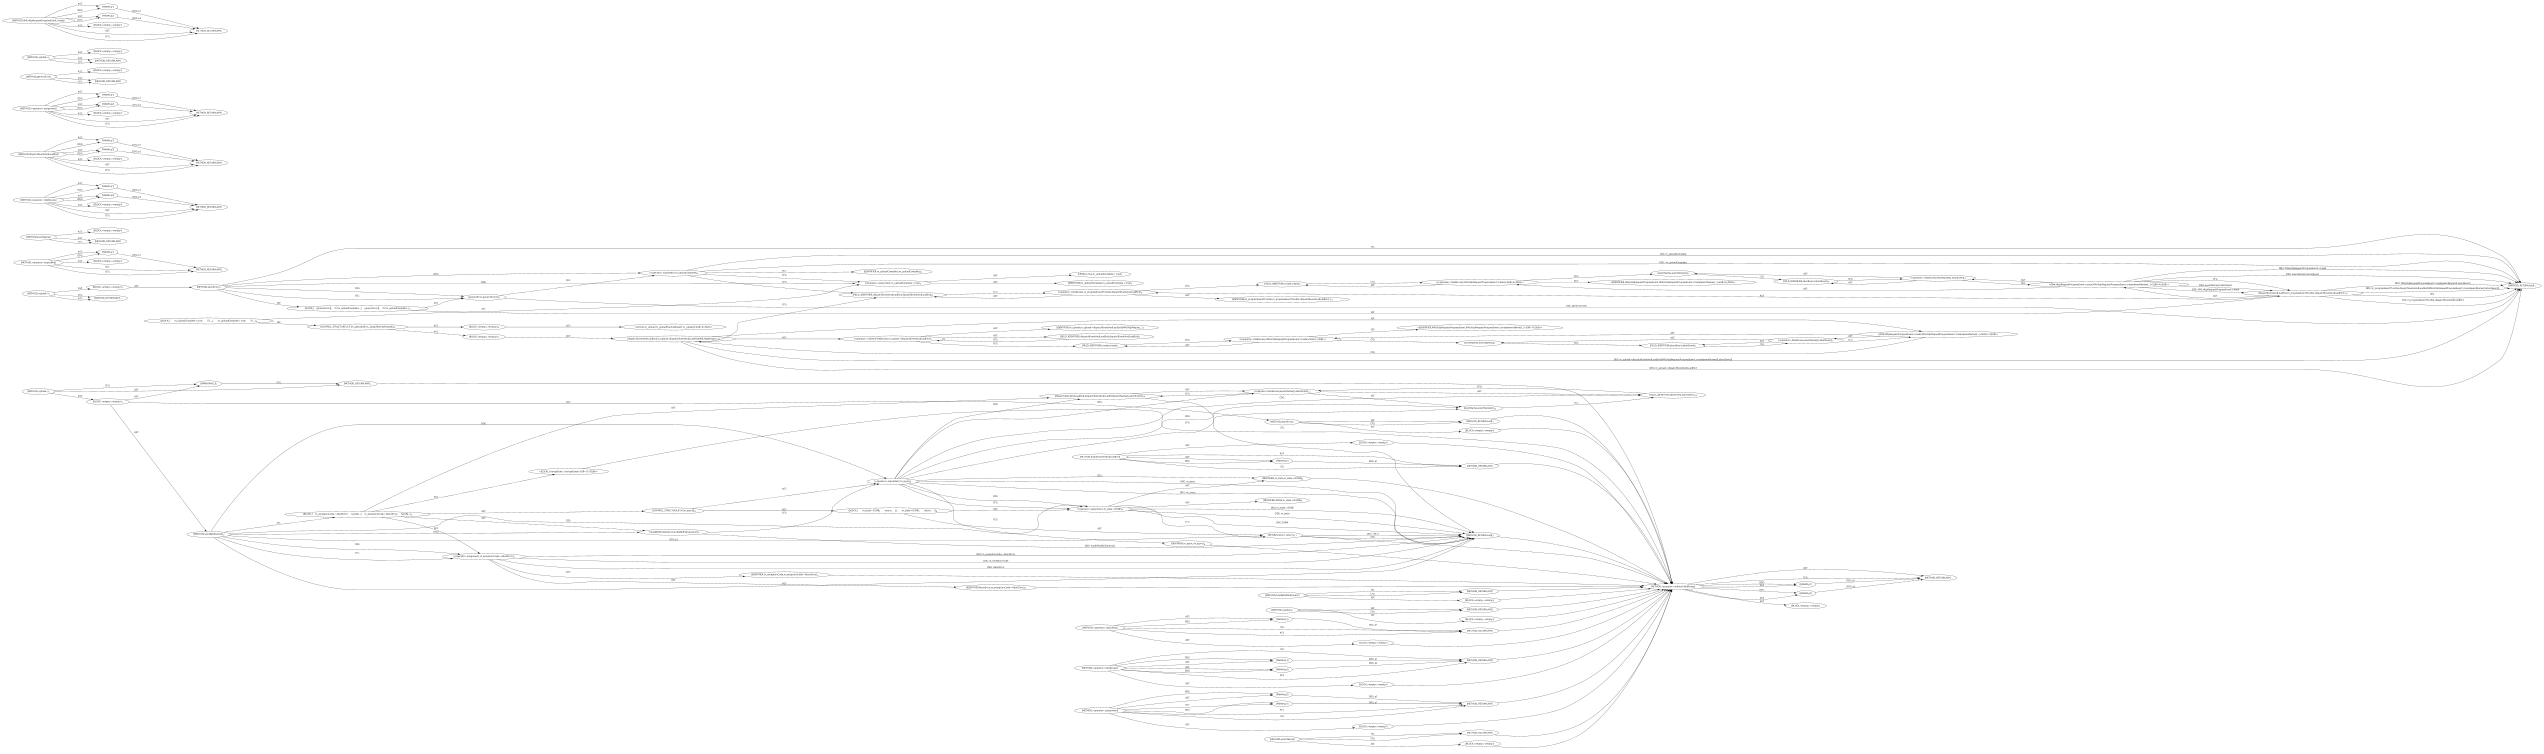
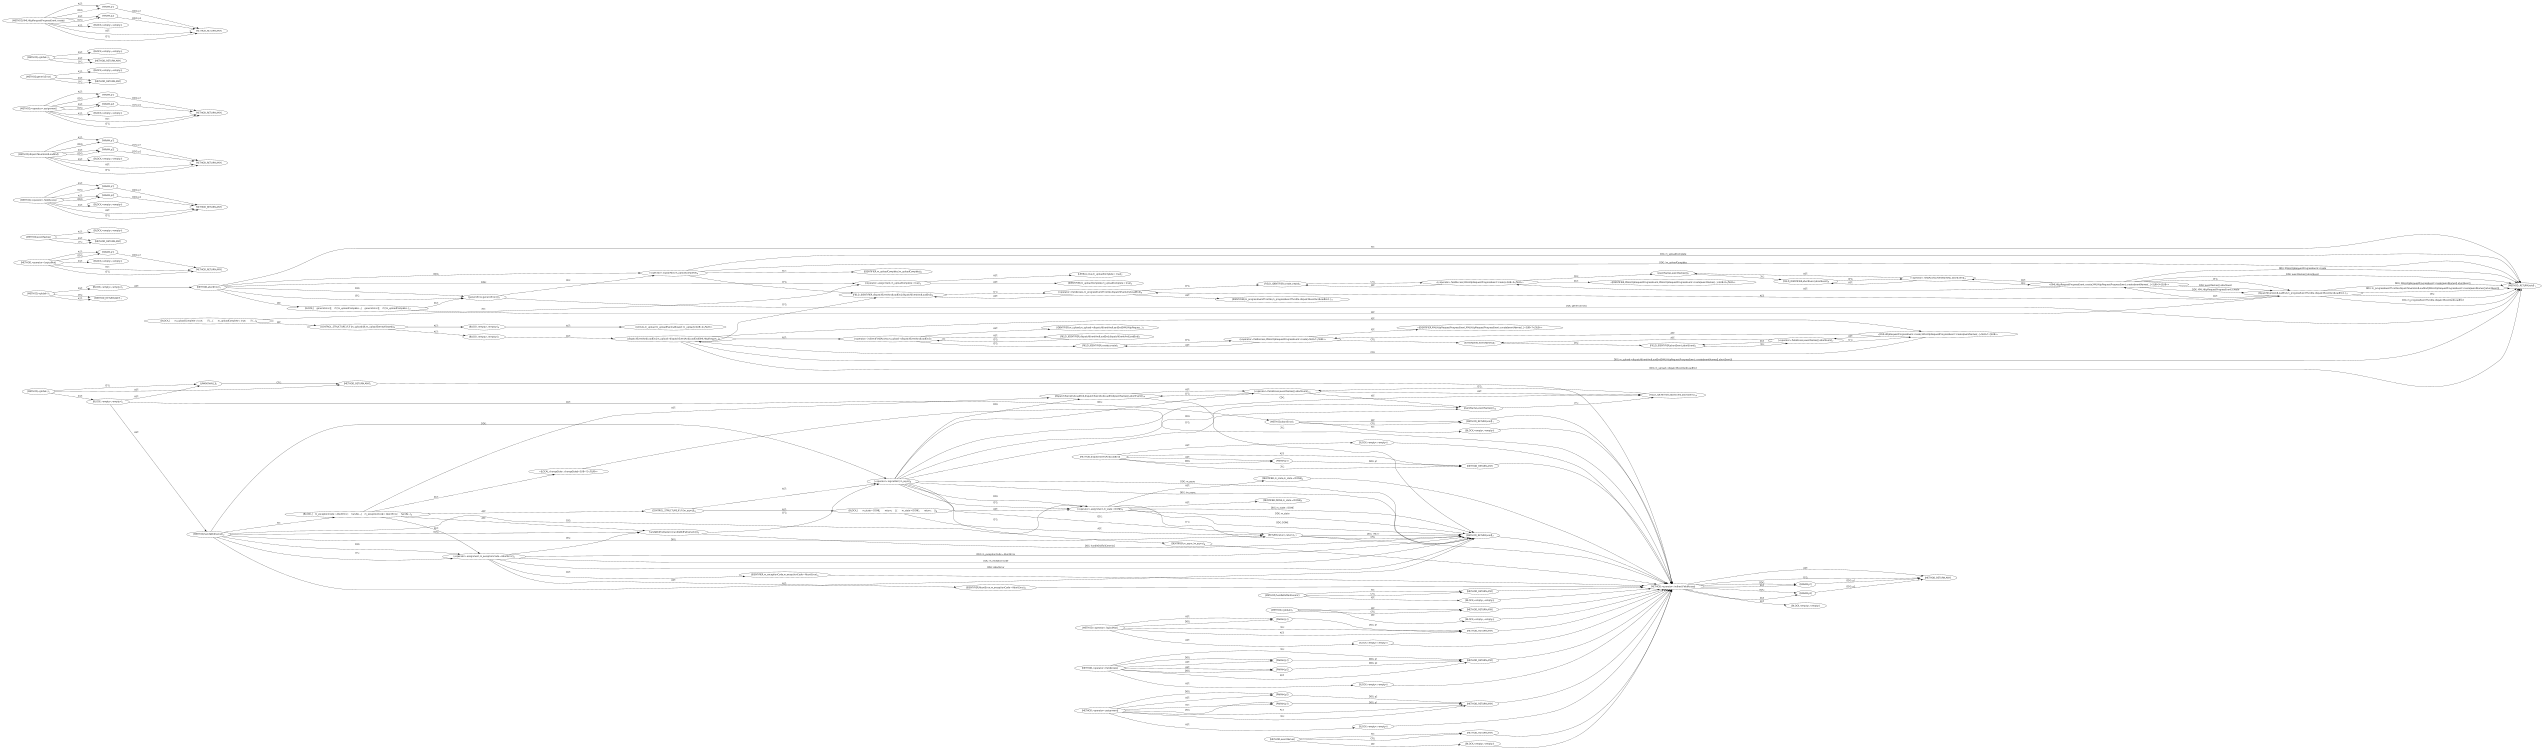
edge "(<operator>.logicalNot,!m_uploadComplete)" -> "(<operator>.assignment,m_uploadComplete = true)": removed, label "CFG:"
edge "(<operator>.logicalNot,!m_async)" -> "(IDENTIFIER,m_state,m_state = DONE)": now "(<operator>.logicalNot,!m_async)" -> "(RETURN,return;,return;)"
edge "(METHOD,handleDidCancel)" -> "(RETURN,return;,return;)": label "DDG: p2" -> "DDG: "
edge "(<operator>.assignment,m_exceptionCode = AbortError)" -> "(handleDidFailGeneric,handleDidFailGeneric())": added, label "CFG:"
